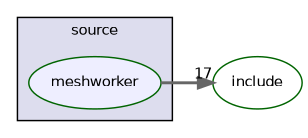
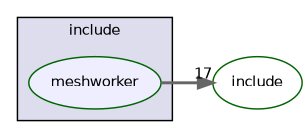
cluster "source": label "source" -> "include"
